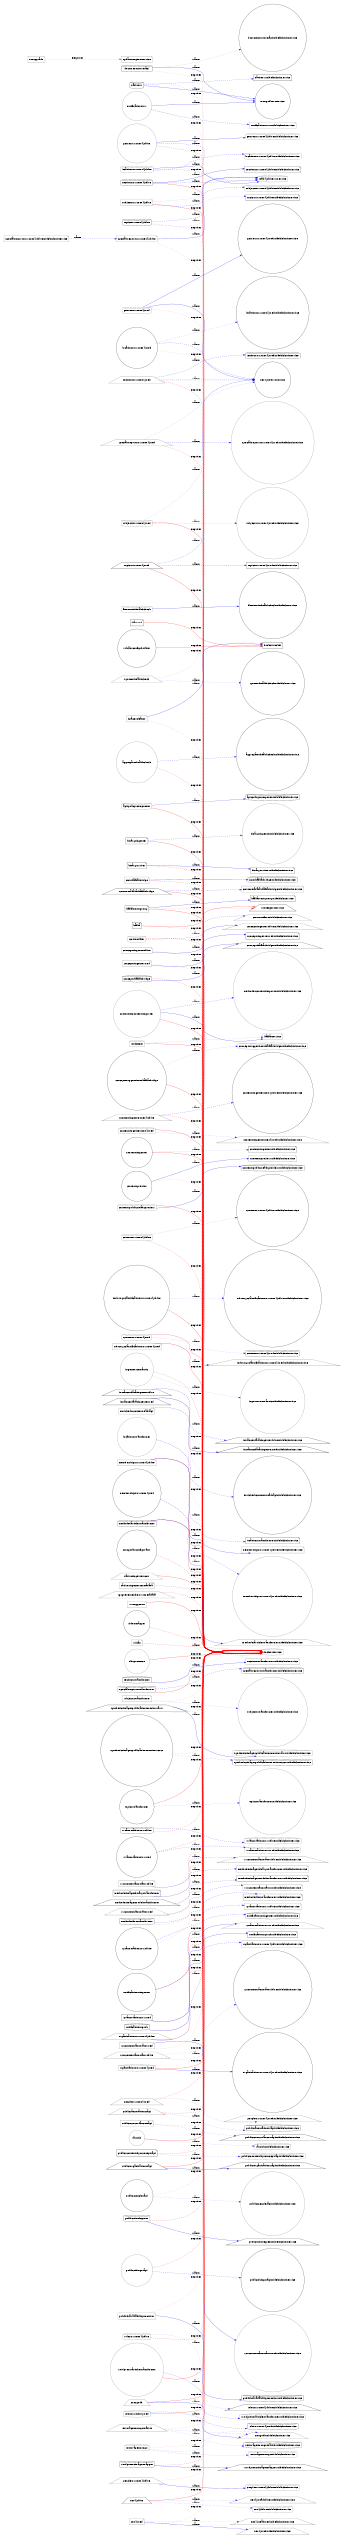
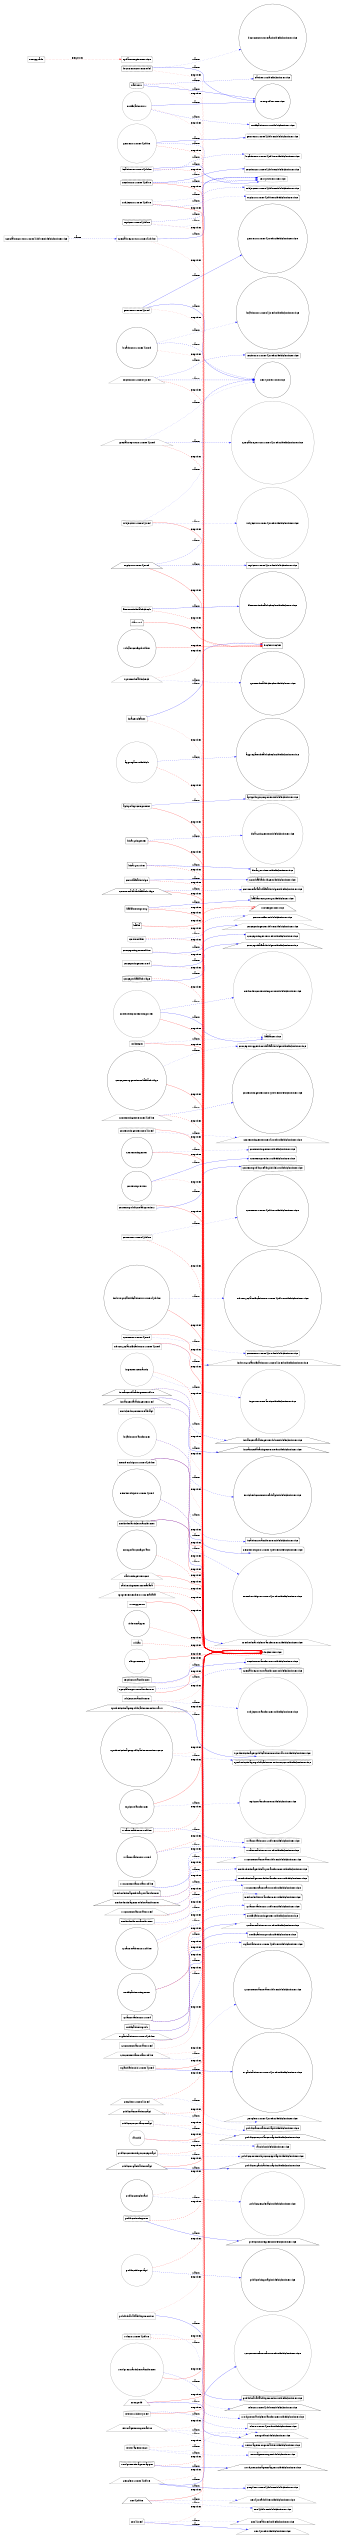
node "document_store_api": label "document_store_api" -> "document_store_model"
node "read4j_blue_1_service": label "read4j_blue_1_service" -> "neo4j_blue_1_service"
edge "fleet_unit_healthcheck" -> "docker_socket": added, label "Requires"
node "aggregate_healthcheck": label "aggregate_healthcheck" -> "aggregate_sidekick"
edge "vulcan" -> "docker_service": label "Wants" -> "Requires"
edge "v1_content_annotator_blue" -> "docker_service": color Red -> Blue
edge "v2_annotations_rw_red" -> "v2_annotations_rw_red_sidekick__i_service": label "Wants" -> "Requires"
edge "v2_content_annotator_red" -> "v2_content_annotator_red_sidekick__i_service": now "people_rw_neo4j_blue" -> "v2_content_annotator_red_sidekick__i_service"
